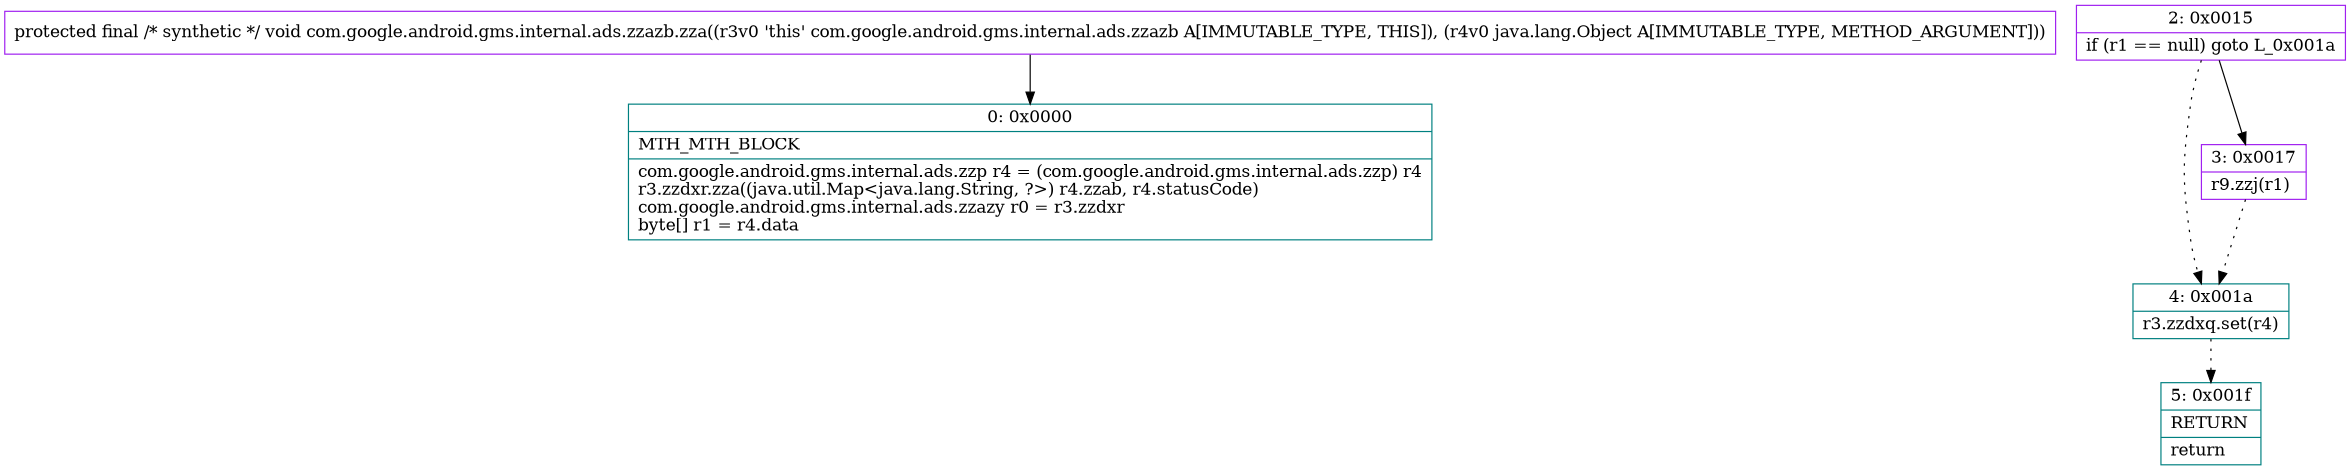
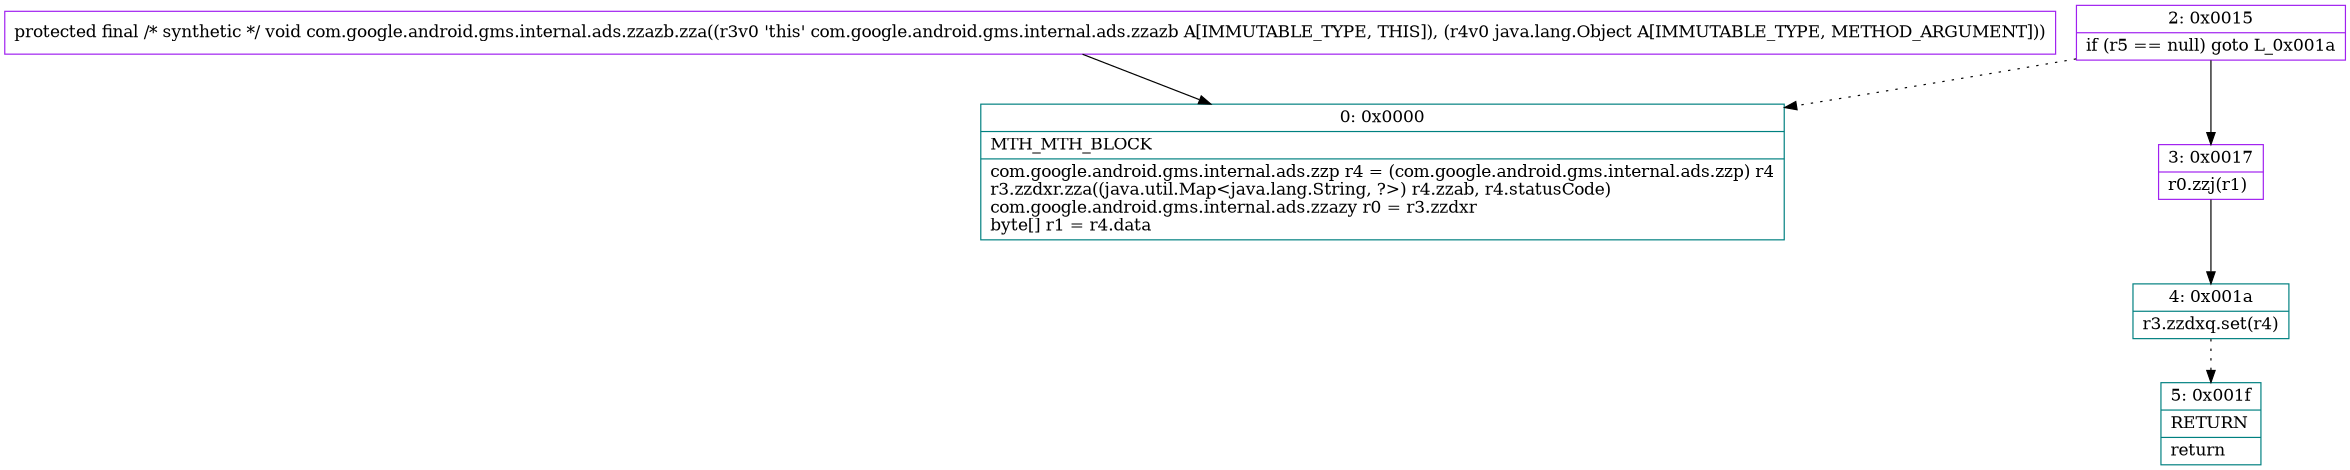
node "2: 0x0015": text "if (r1 == null) goto L_0x001a" -> "if (r5 == null) goto L_0x001a"
edge "2: 0x0015" -> "4: 0x001a": now "2: 0x0015" -> "0: 0x0000"
node "3: 0x0017": text "r9.zzj(r1)" -> "r0.zzj(r1)"
edge "3: 0x0017" -> "4: 0x001a": style dotted -> solid
